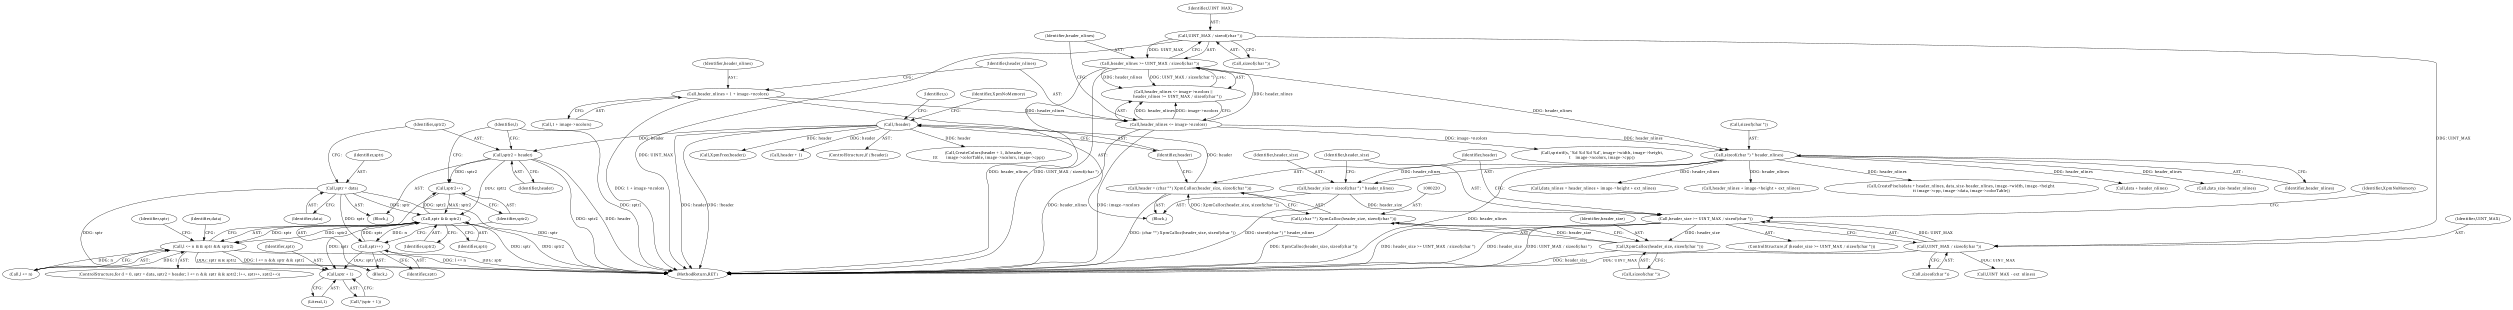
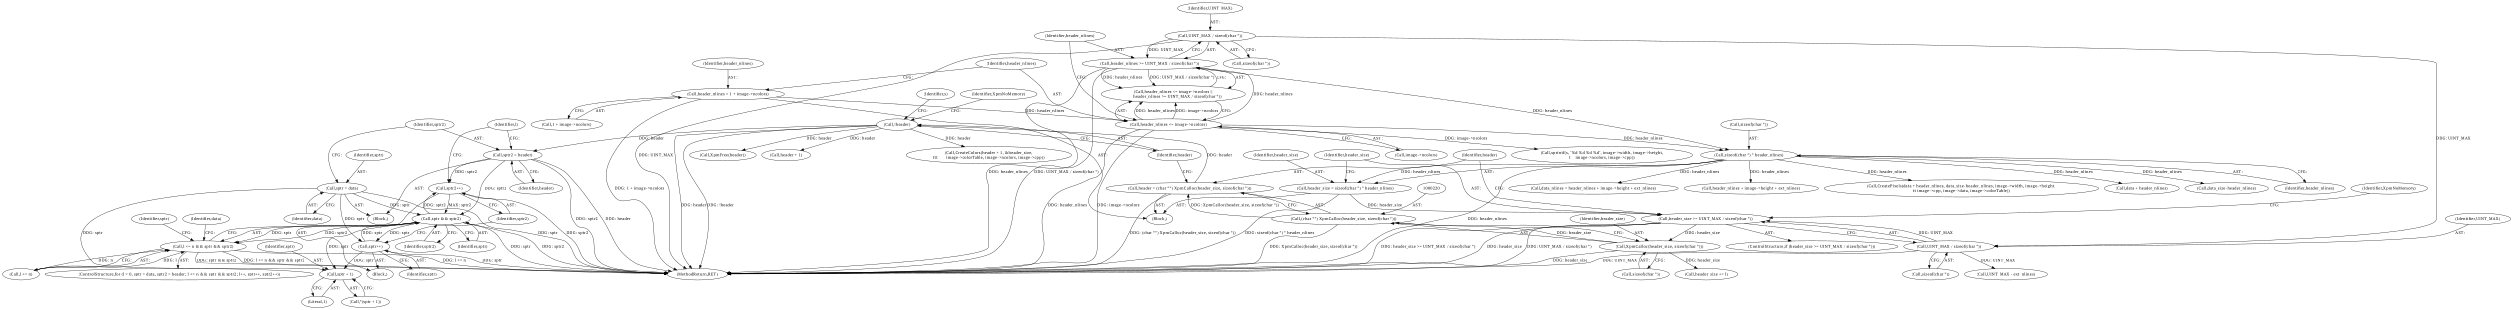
node "(ControlStructure,if (!header))": removed
node "(Call,image->ncolors)": added
edge "(Identifier,l)" -> "(MethodReturn,RET)": now "(Call,sptr2++)" -> "(MethodReturn,RET)"
edge "(Call,sptr && sptr2)" -> "(Call,sptr++)": label "DDG: n" -> "DDG: sptr"
node "(Call,header_size += l)": added
